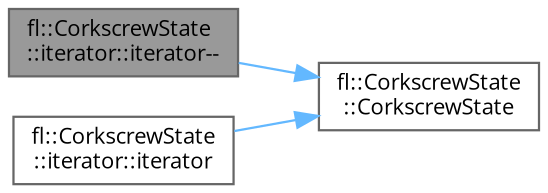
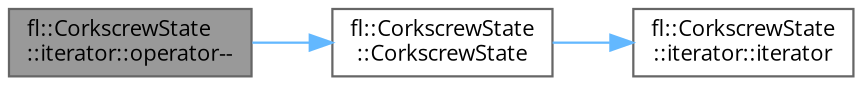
node "fl::CorkscrewState ::iterator::iterator--": label "fl::CorkscrewState ::iterator::iterator--" -> "fl::CorkscrewState ::iterator::operator--"
edge "fl::CorkscrewState ::iterator::iterator" -> "fl::CorkscrewState ::CorkscrewState": reversed
